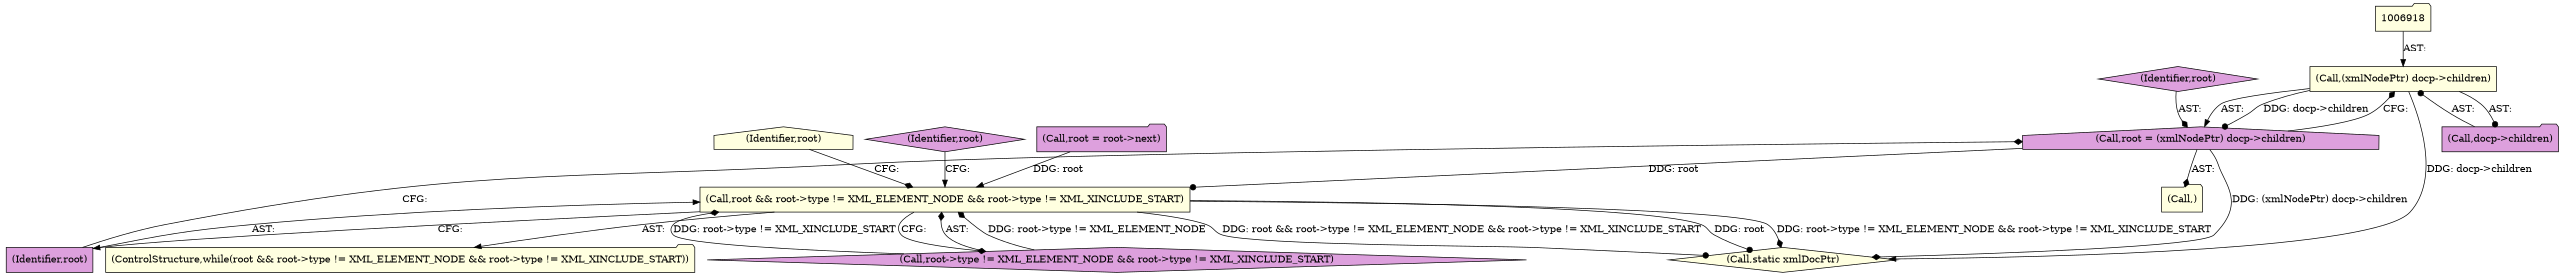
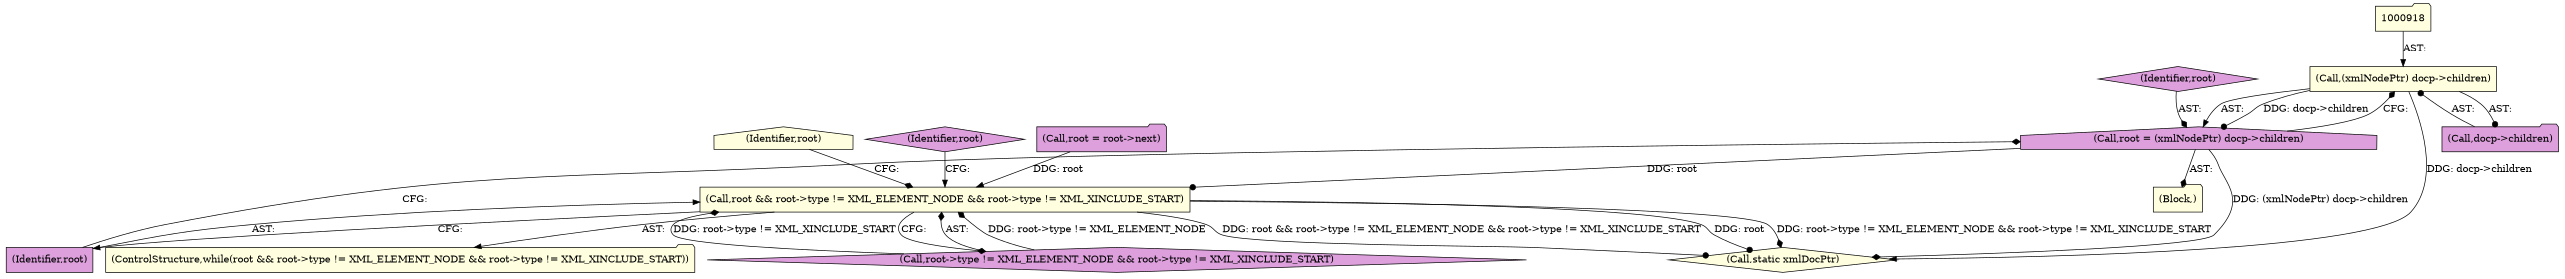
node "1006918": label "1006918" -> "1000918"
node "(Call,)": label "(Call,)" -> "(Block,)"
